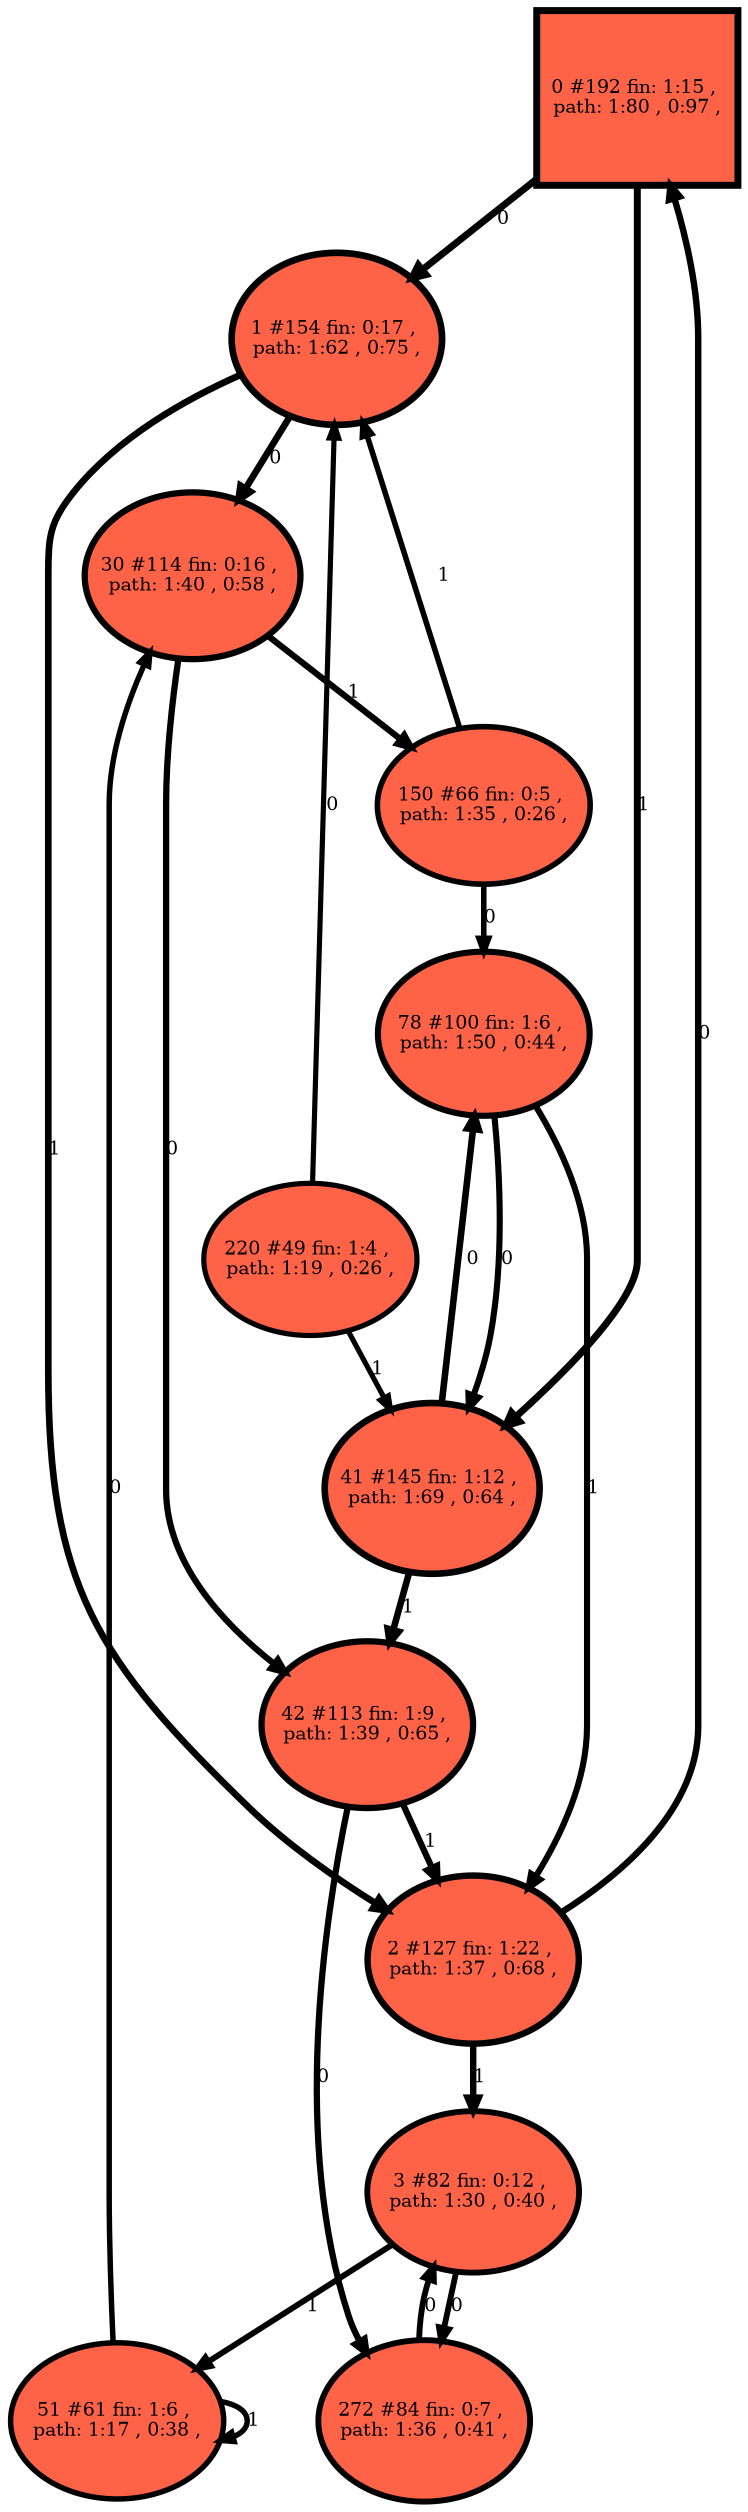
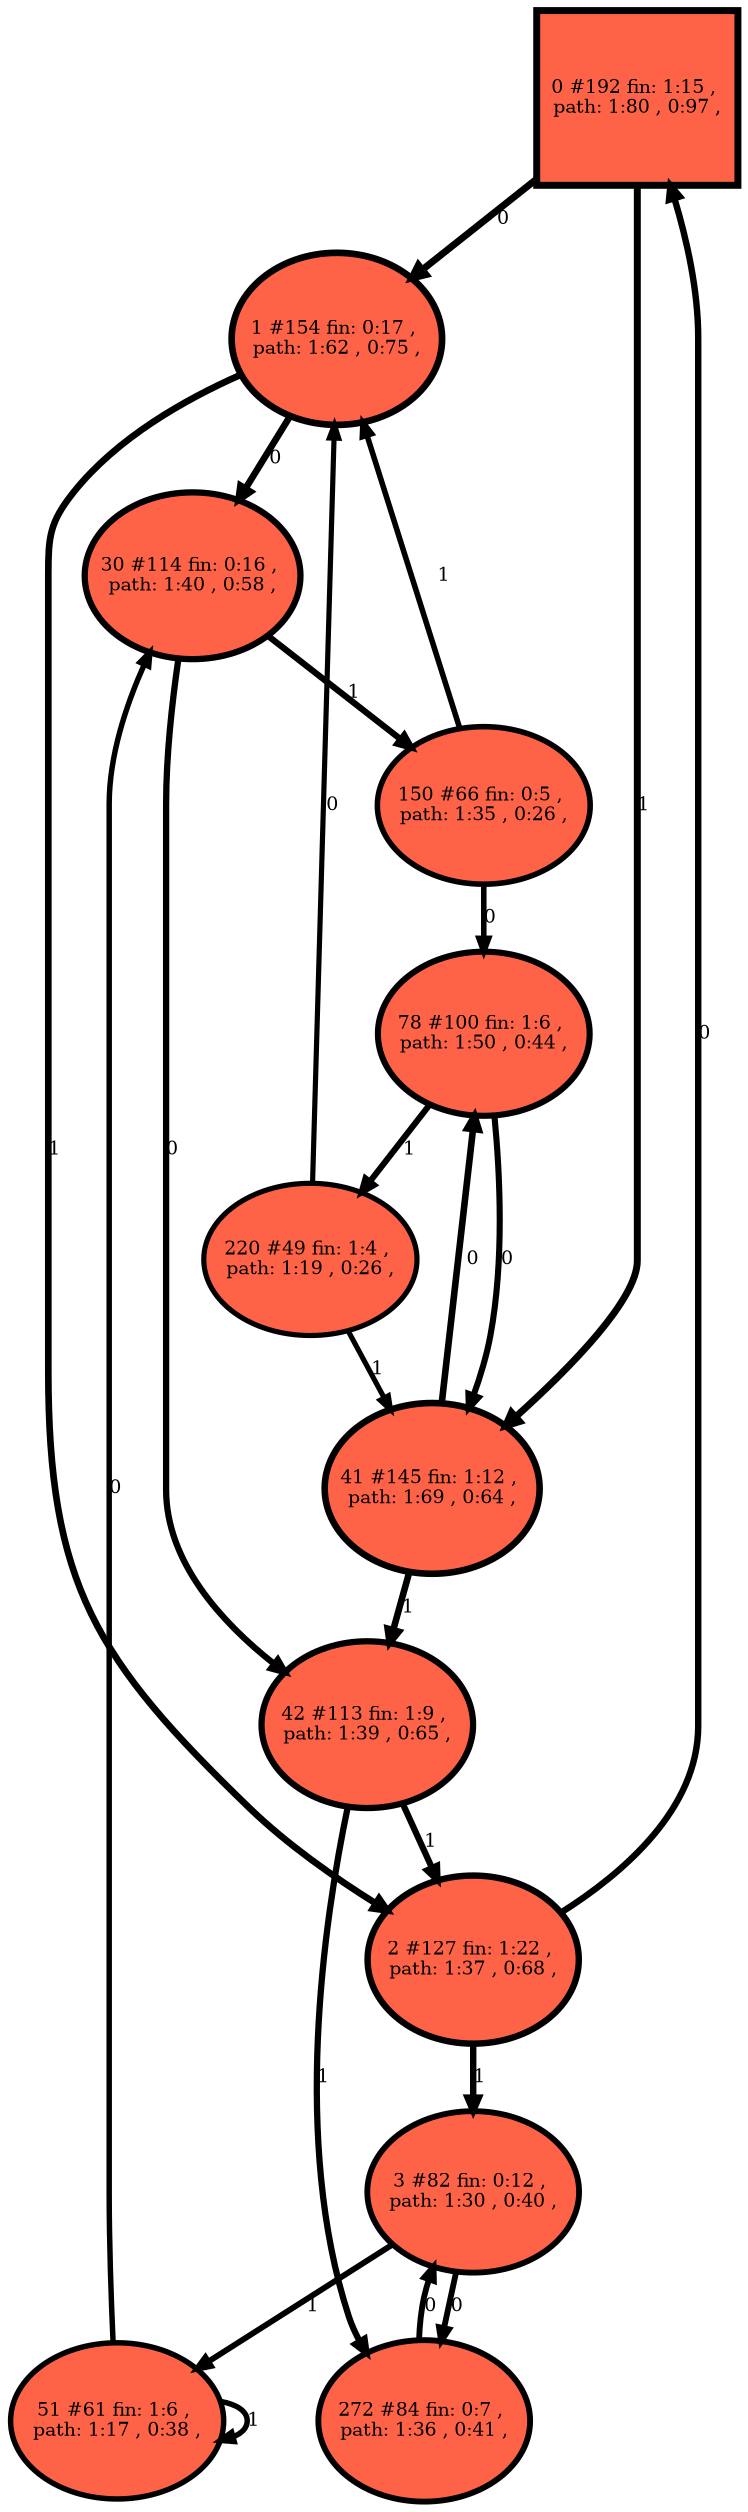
edge "78 #100 fin: 1:6 , path: 1:50 , 0:44 ," -> "2 #127 fin: 1:22 , path: 1:37 , 0:68 ,": now "78 #100 fin: 1:6 , path: 1:50 , 0:44 ," -> "220 #49 fin: 1:4 , path: 1:19 , 0:26 ,"
edge "42 #113 fin: 1:9 , path: 1:39 , 0:65 ," -> "272 #84 fin: 0:7 , path: 1:36 , 0:41 ,": label "0 " -> "1 "
